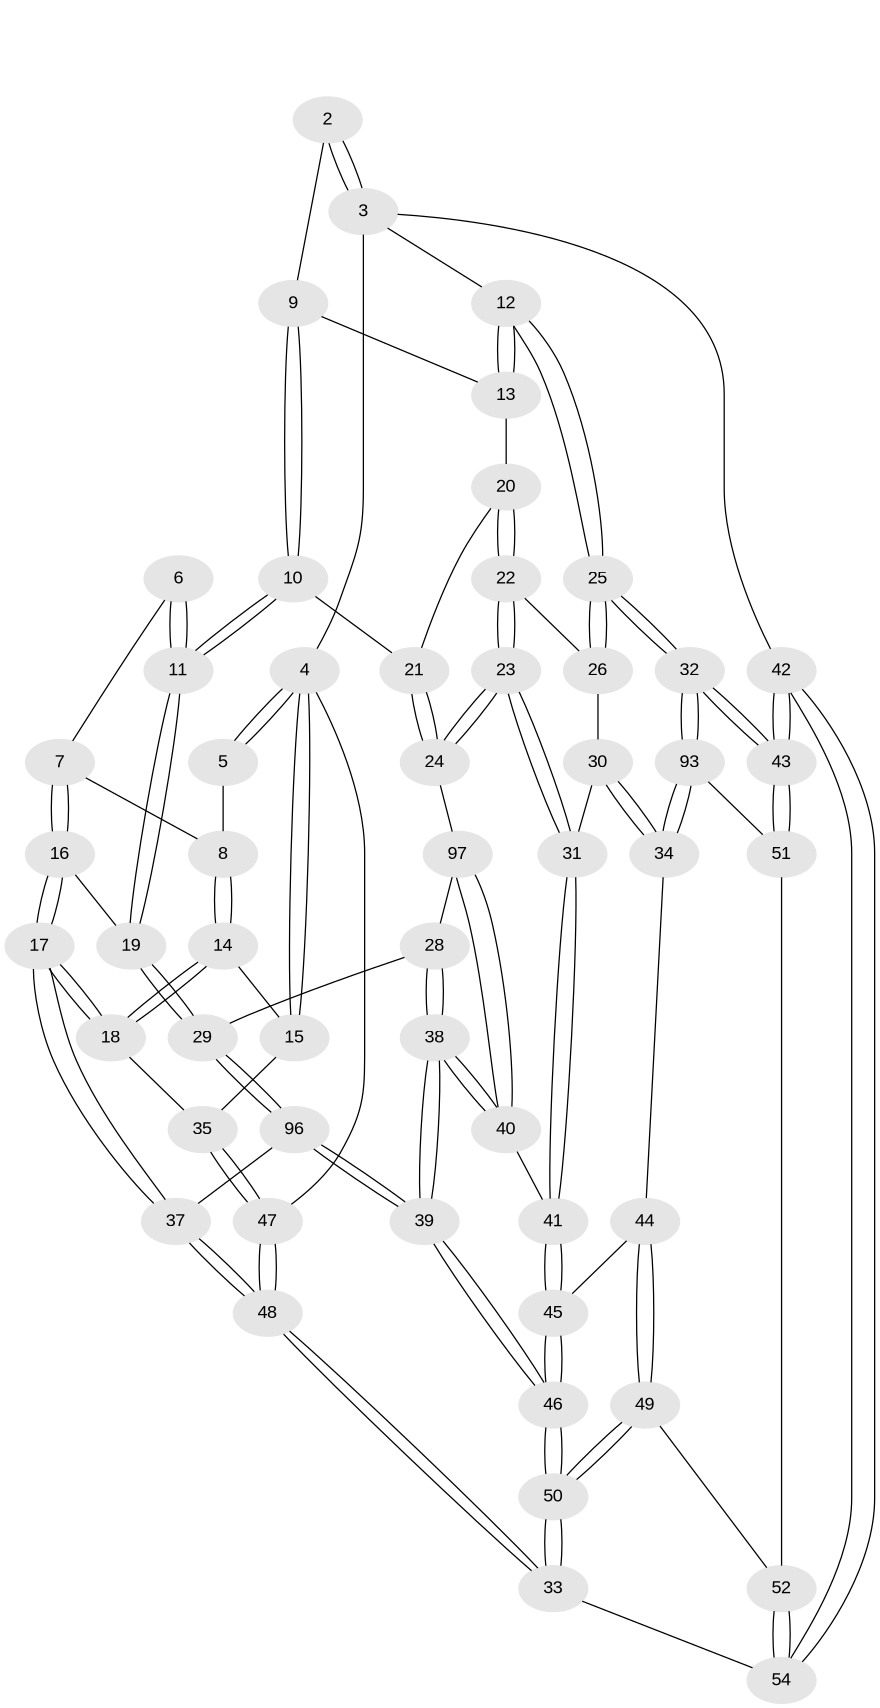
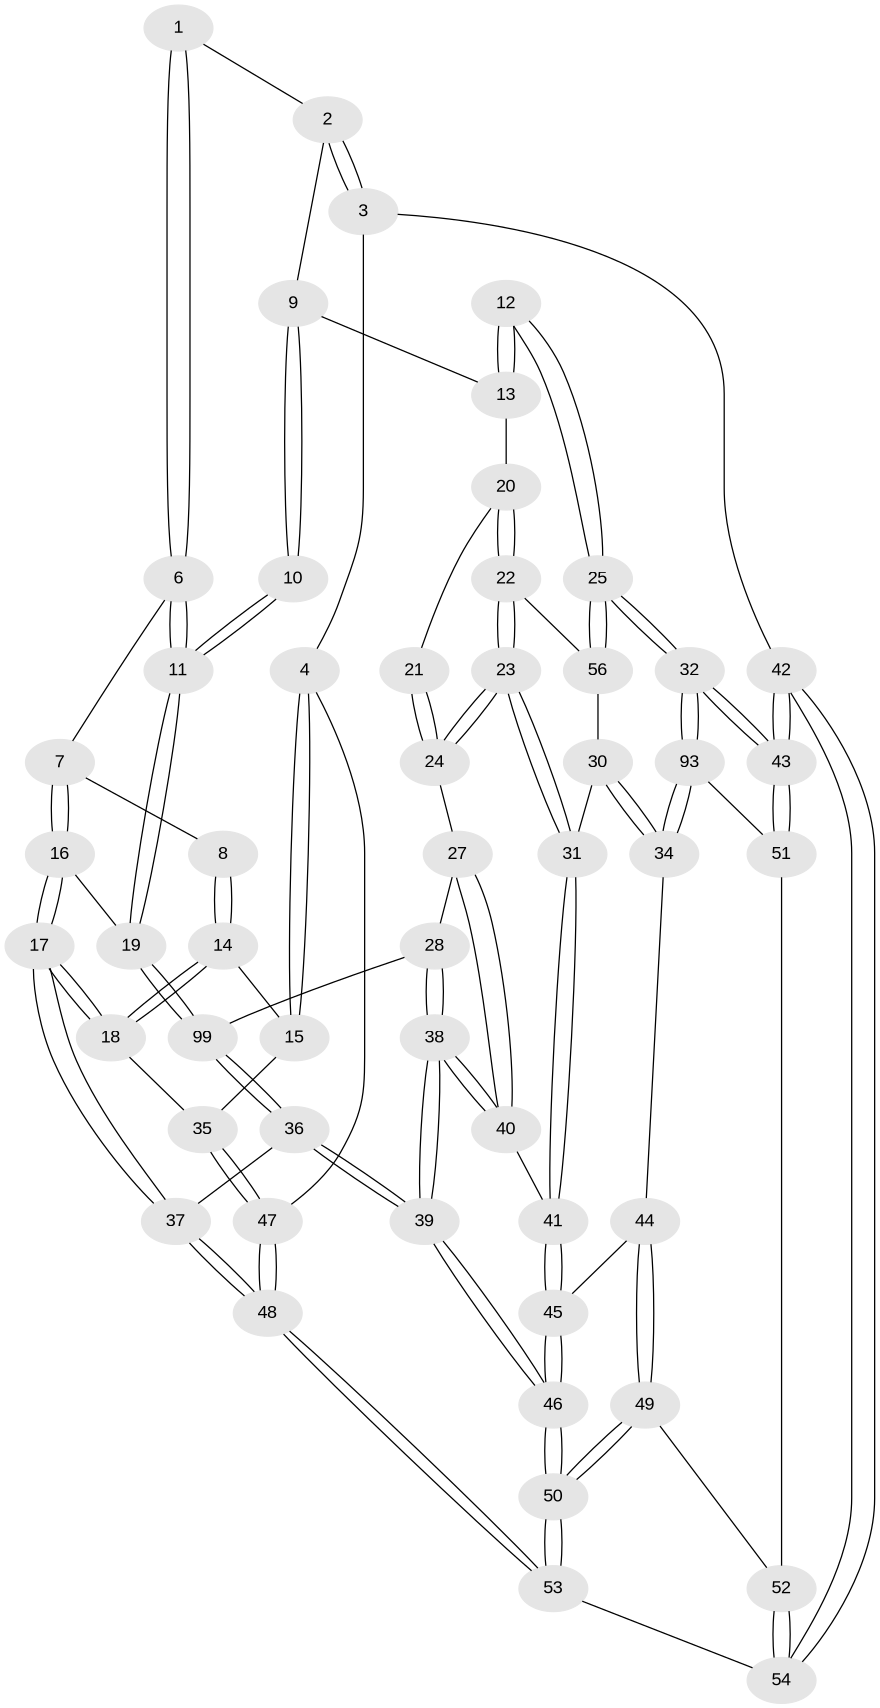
node "1": added
edge "3" -- "12": removed
edge "10" -- "21": removed
node "26": label "26" -> "56"
node "5": removed
node "97": label "97" -> "27"
node "29": label "29" -> "99"
node "96": label "96" -> "36"
node "33": label "33" -> "53"
